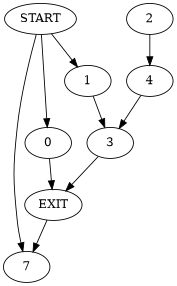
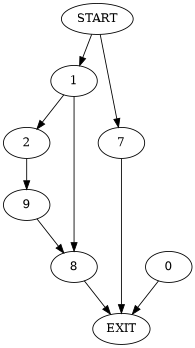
edge "START" -> "0": removed
node "4": label "4" -> "9"
edge "1" -> "2": added
node "3": label "3" -> "8"
edge "EXIT" -> "7": reversed
